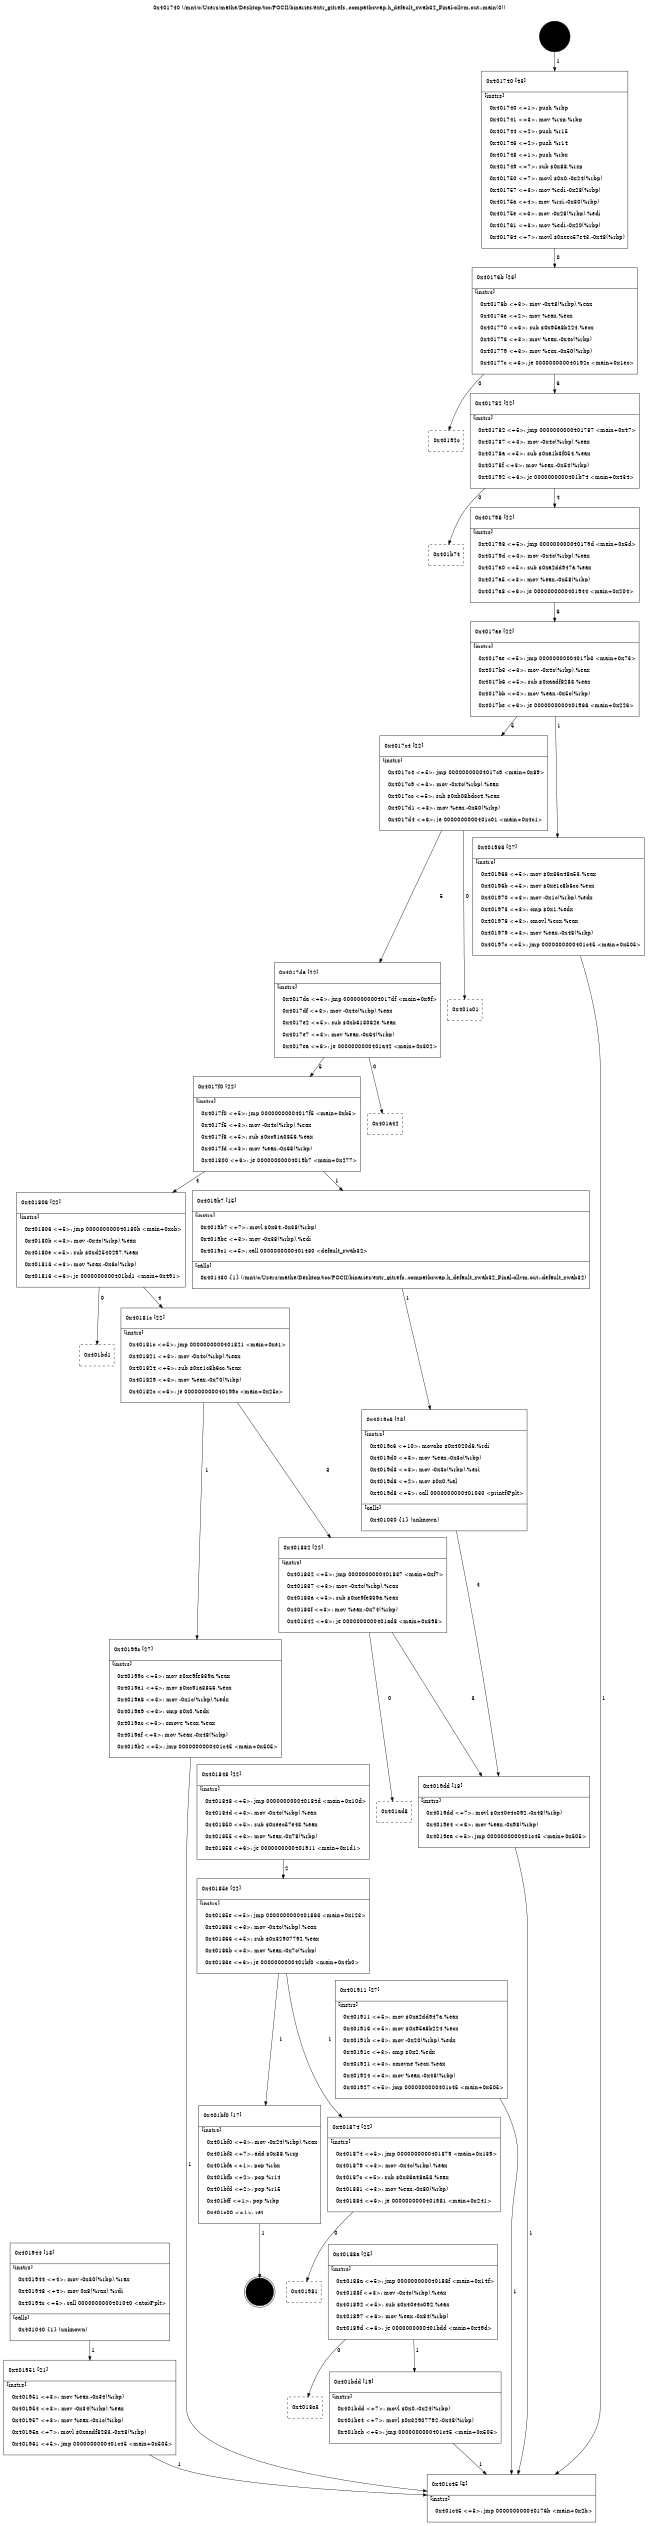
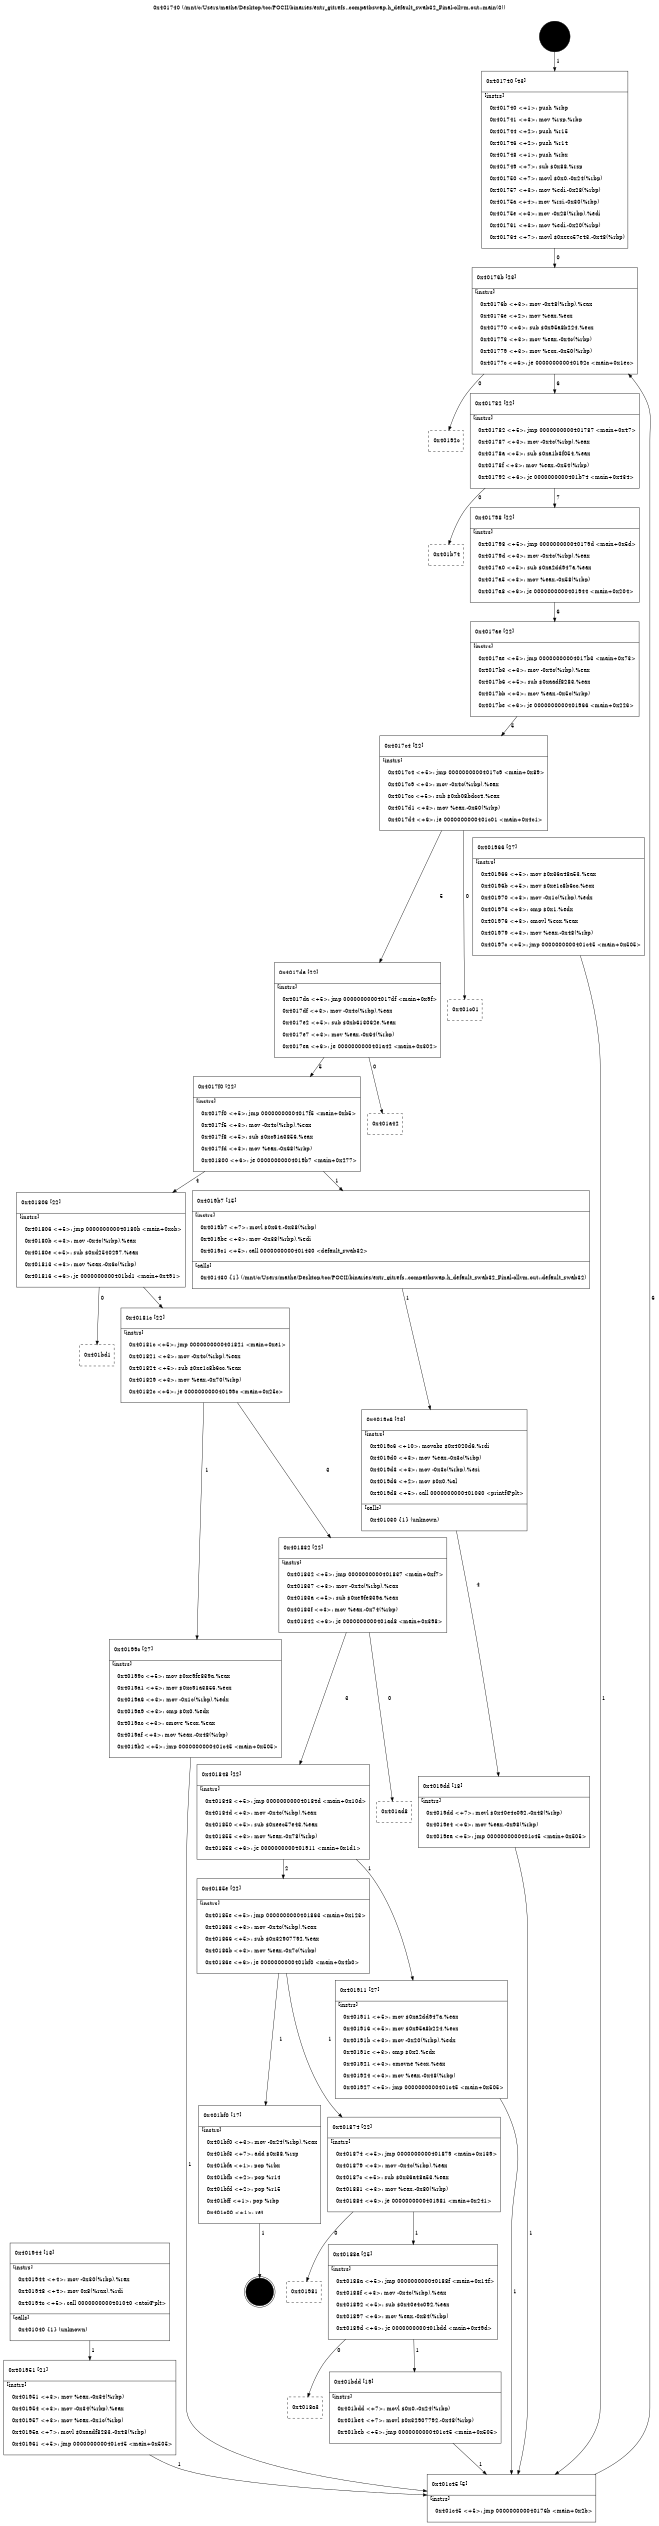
edge "0x401782 [22]" -> "0x401798 [22]": label " 4" -> " 7"
edge "0x4017ae [22]" -> "0x401966 [27]": removed, label "1"
edge "0x401c45 [5]" -> "0x40176b [23]": added, label "6"
edge "0x401832 [22]" -> "0x4019dd [18]": now "0x401832 [22]" -> "0x401848 [22]"
edge "0x401848 [22]" -> "0x401911 [27]": added, label "1"
edge "0x401874 [22]" -> "0x40188a [25]": added, label "1"
